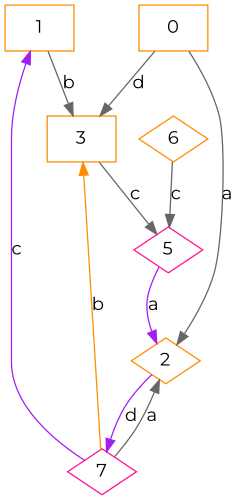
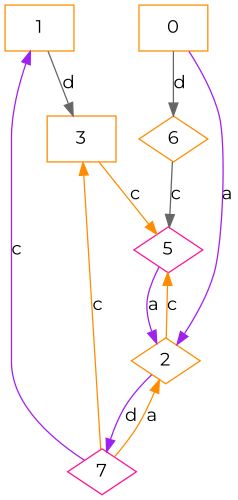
edge "0" -> "3": now "0" -> "6"
edge "1" -> "3": label "b" -> "d"
edge "3" -> "5": color gray40 -> darkorange
edge "0" -> "2": color gray40 -> purple
edge "7" -> "3": label "b" -> "c"
edge "2" -> "5": added, label "c"
edge "7" -> "2": color gray40 -> darkorange
